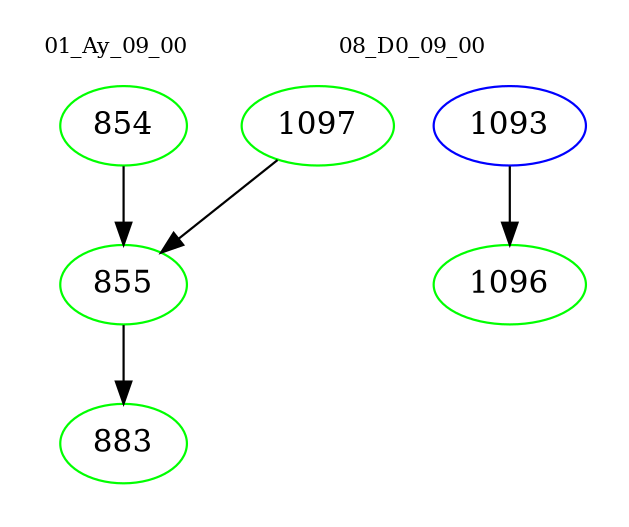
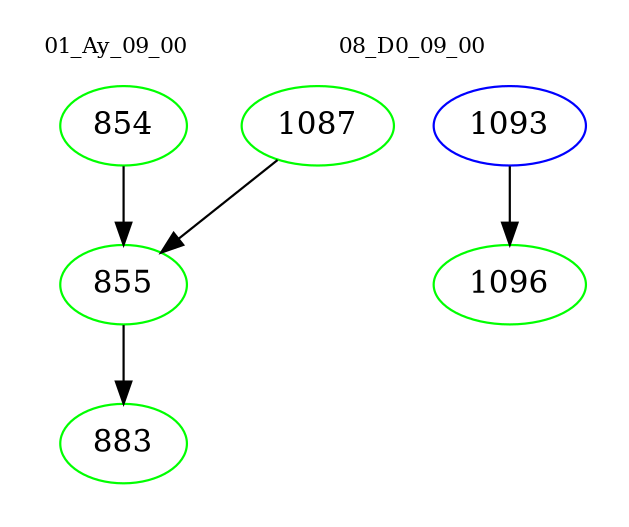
node "1097": label "1097" -> "1087"
